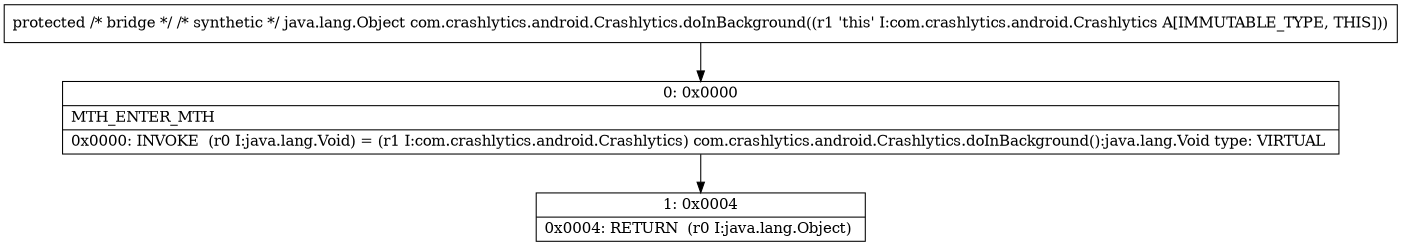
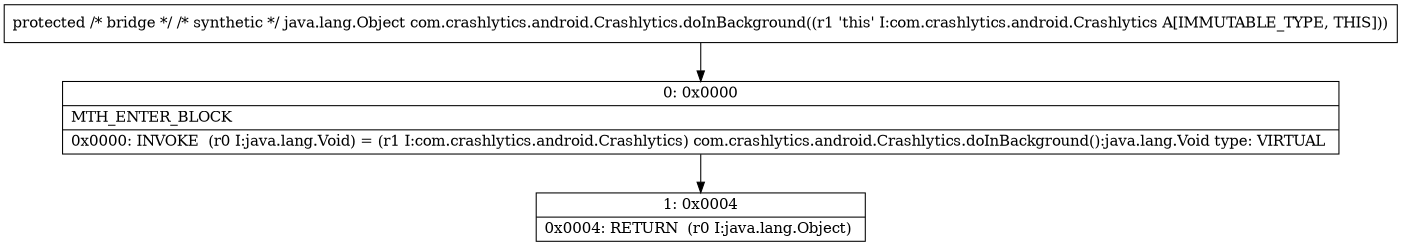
node "0: 0x0000": text "MTH_ENTER_MTH" -> "MTH_ENTER_BLOCK"
